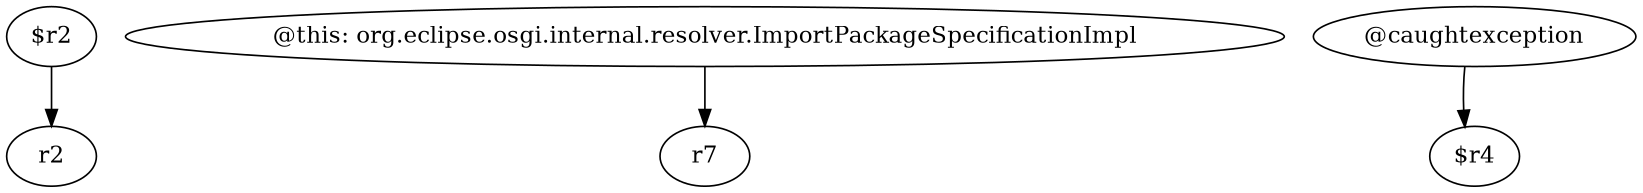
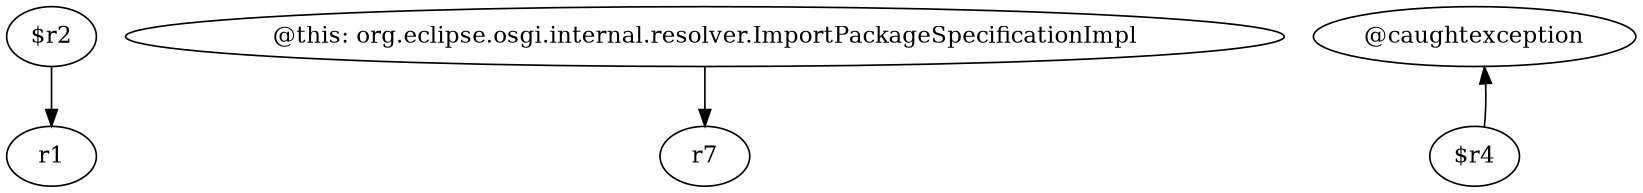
edge "@caughtexception" -> "$r4": reversed
node "r2": label "r2" -> "r1"
